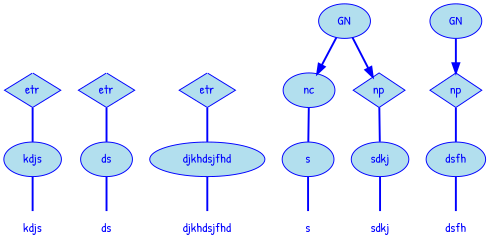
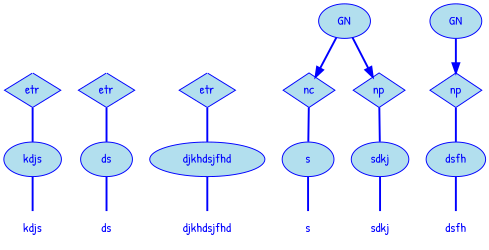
node "nc": shape ellipse -> diamond
